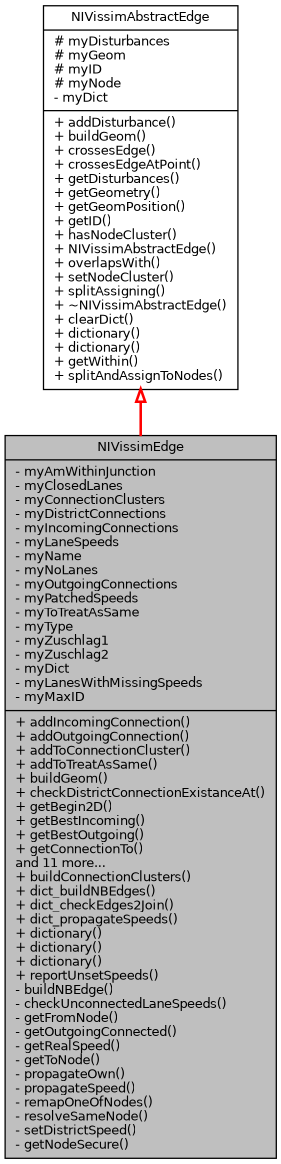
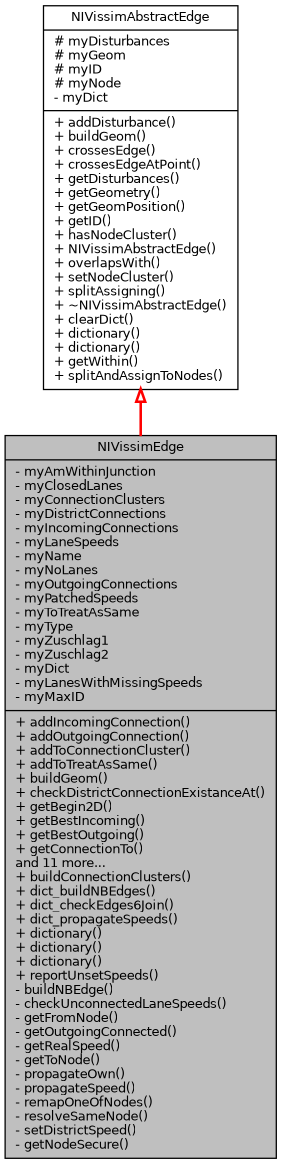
node "NIVissimEdge": text "+ dict_checkEdges2Join()" -> "+ dict_checkEdges6Join()"
